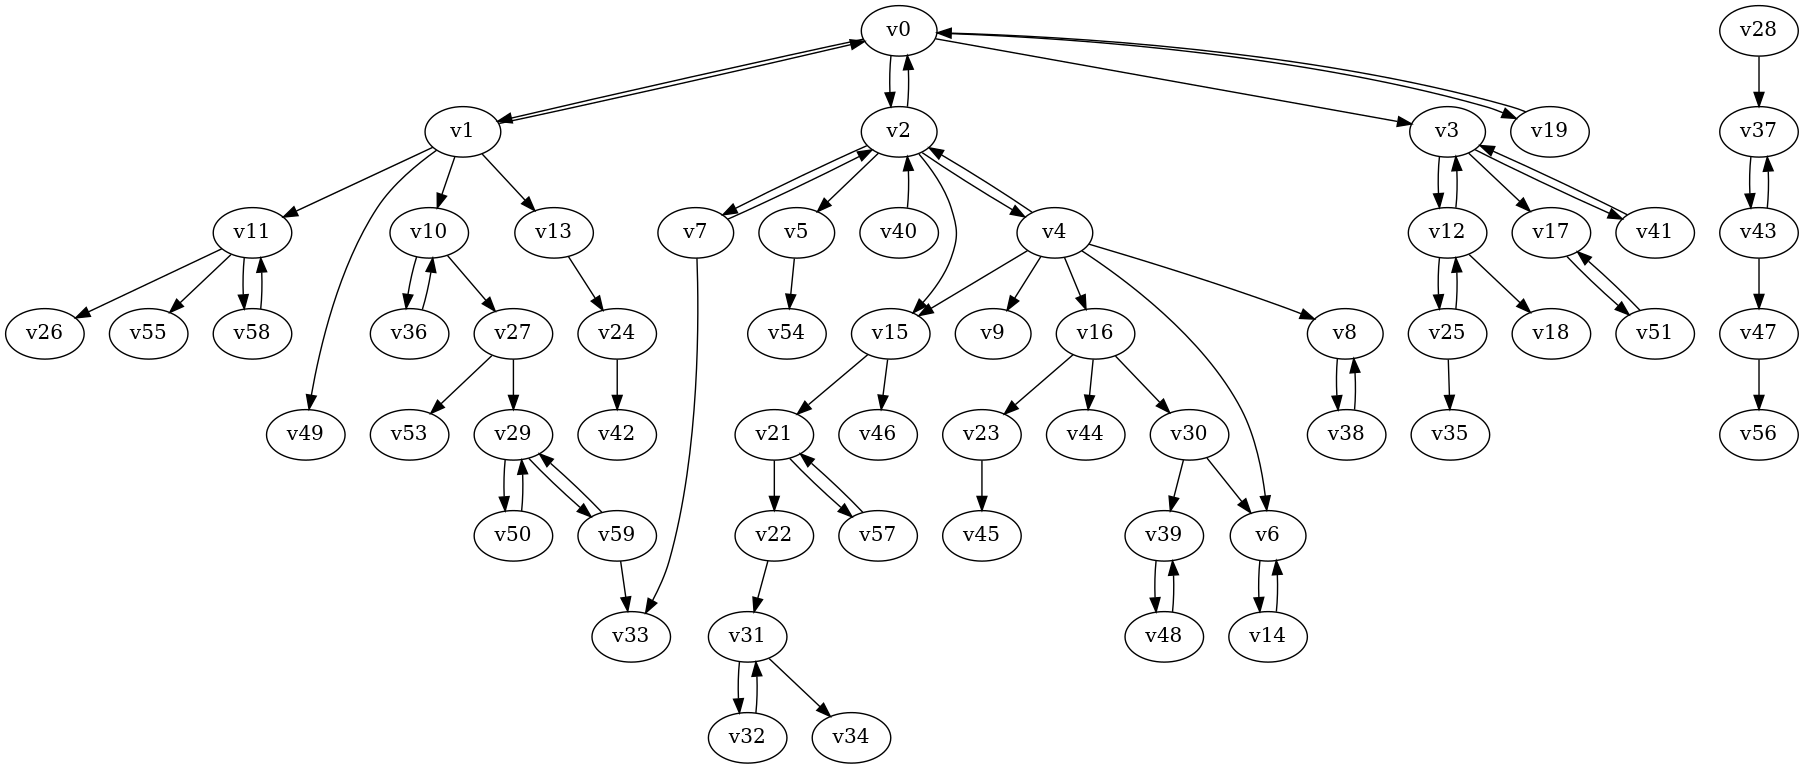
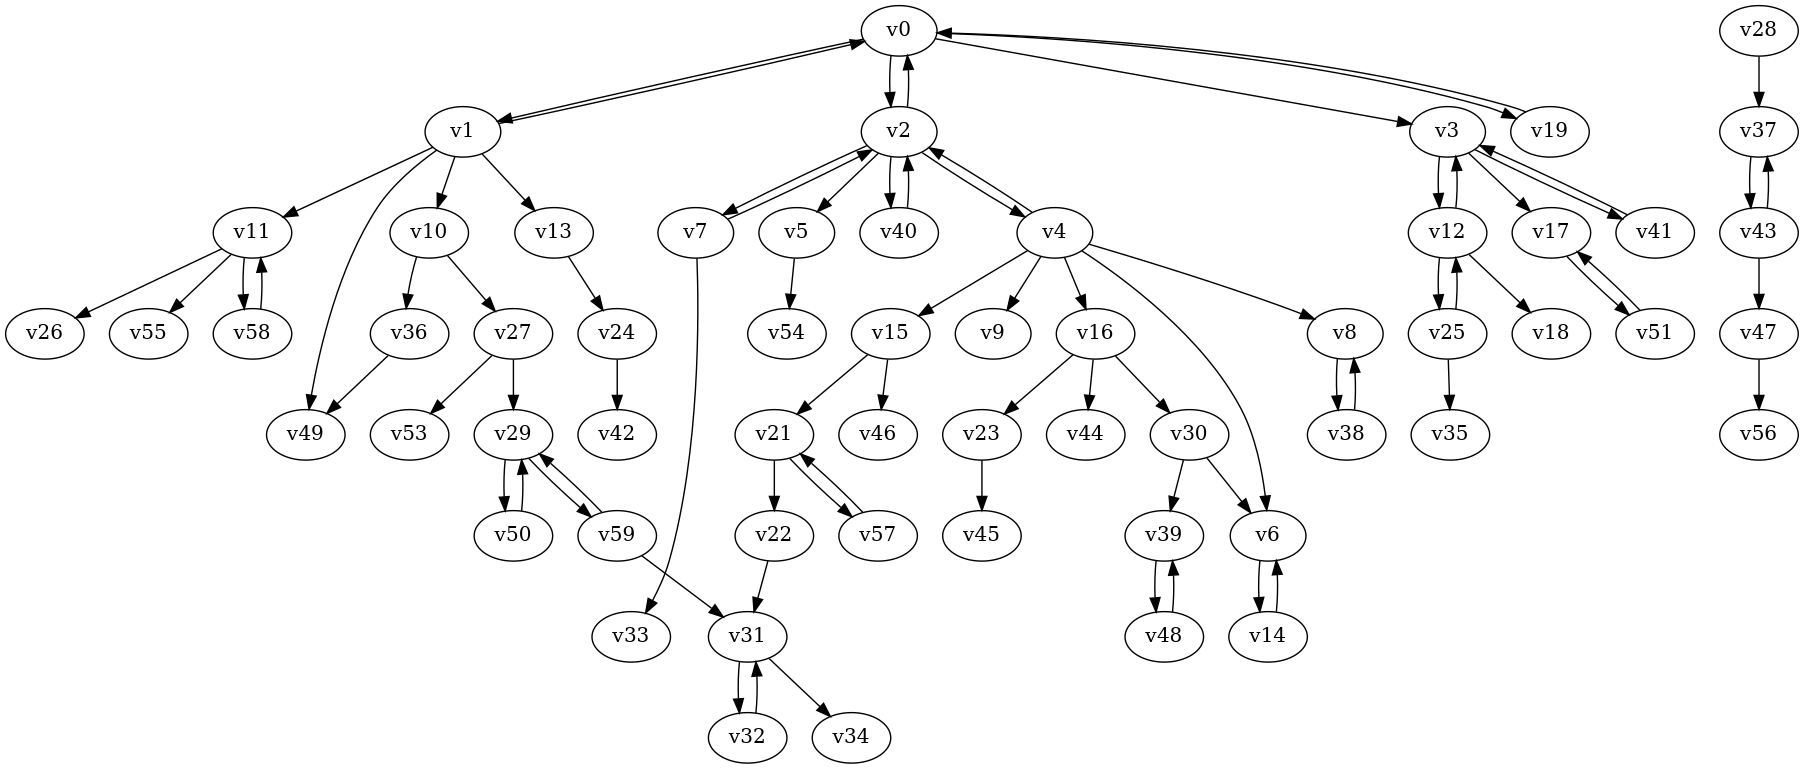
edge "v2" -> "v15": now "v2" -> "v40"
edge "v36" -> "v10": now "v36" -> "v49"
edge "v59" -> "v33": now "v59" -> "v31"
